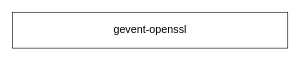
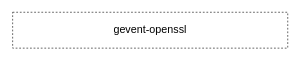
node "gevent-openssl": style solid -> dashed
